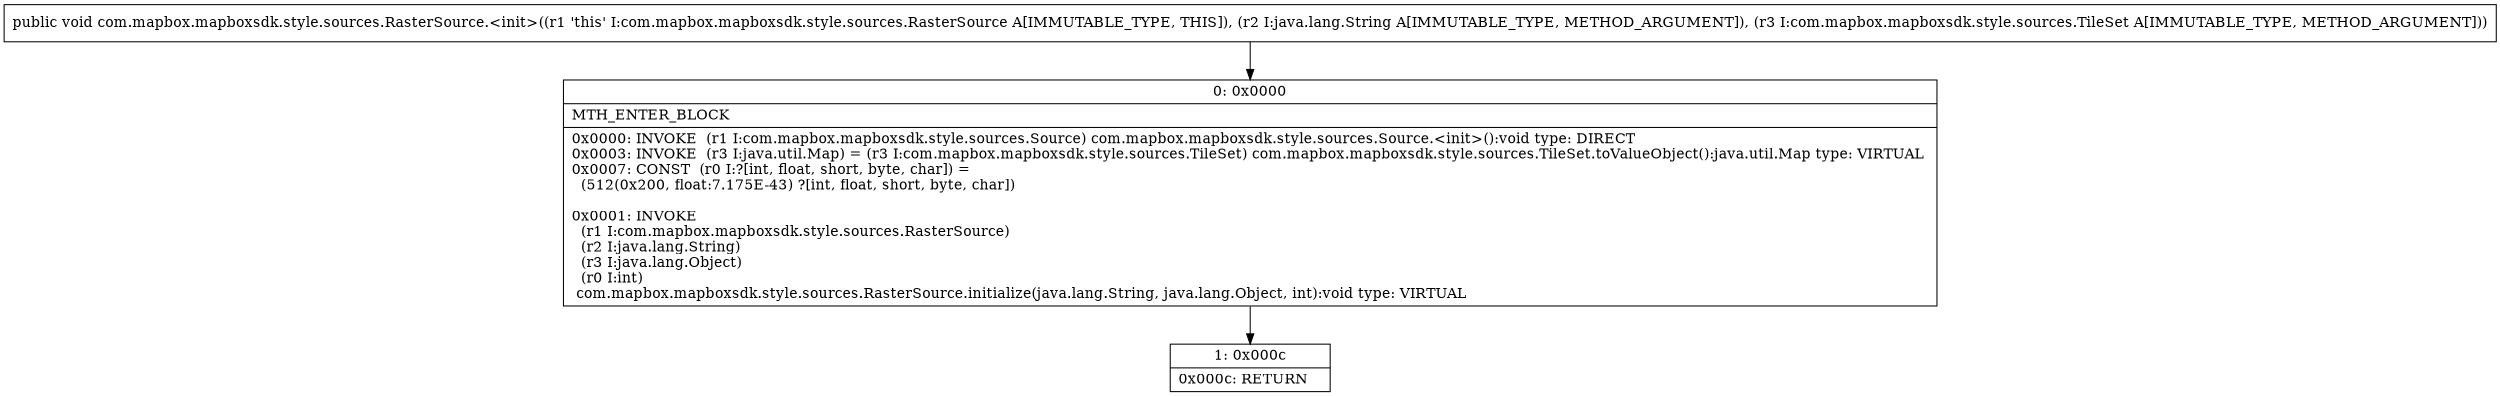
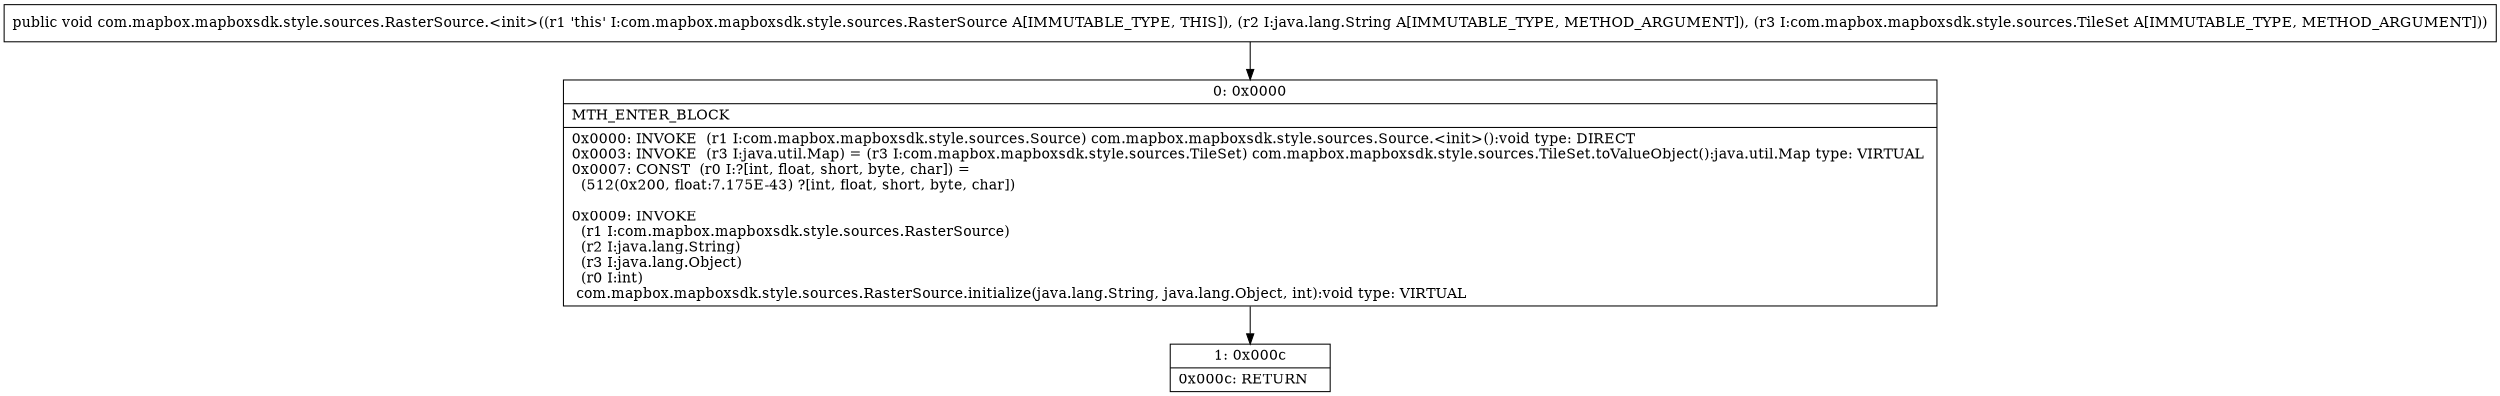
node "0: 0x0000": text "0x0001: INVOKE" -> "0x0009: INVOKE"
